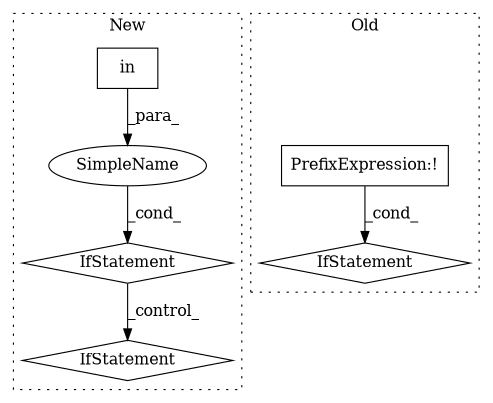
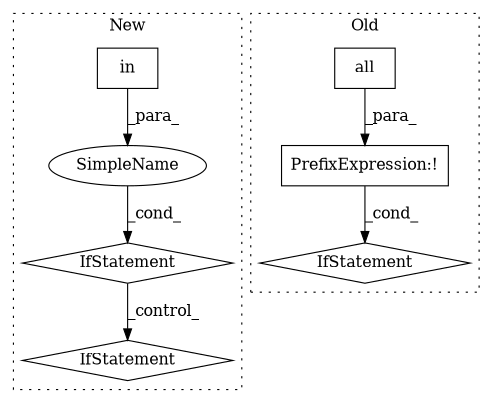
node "all": added
